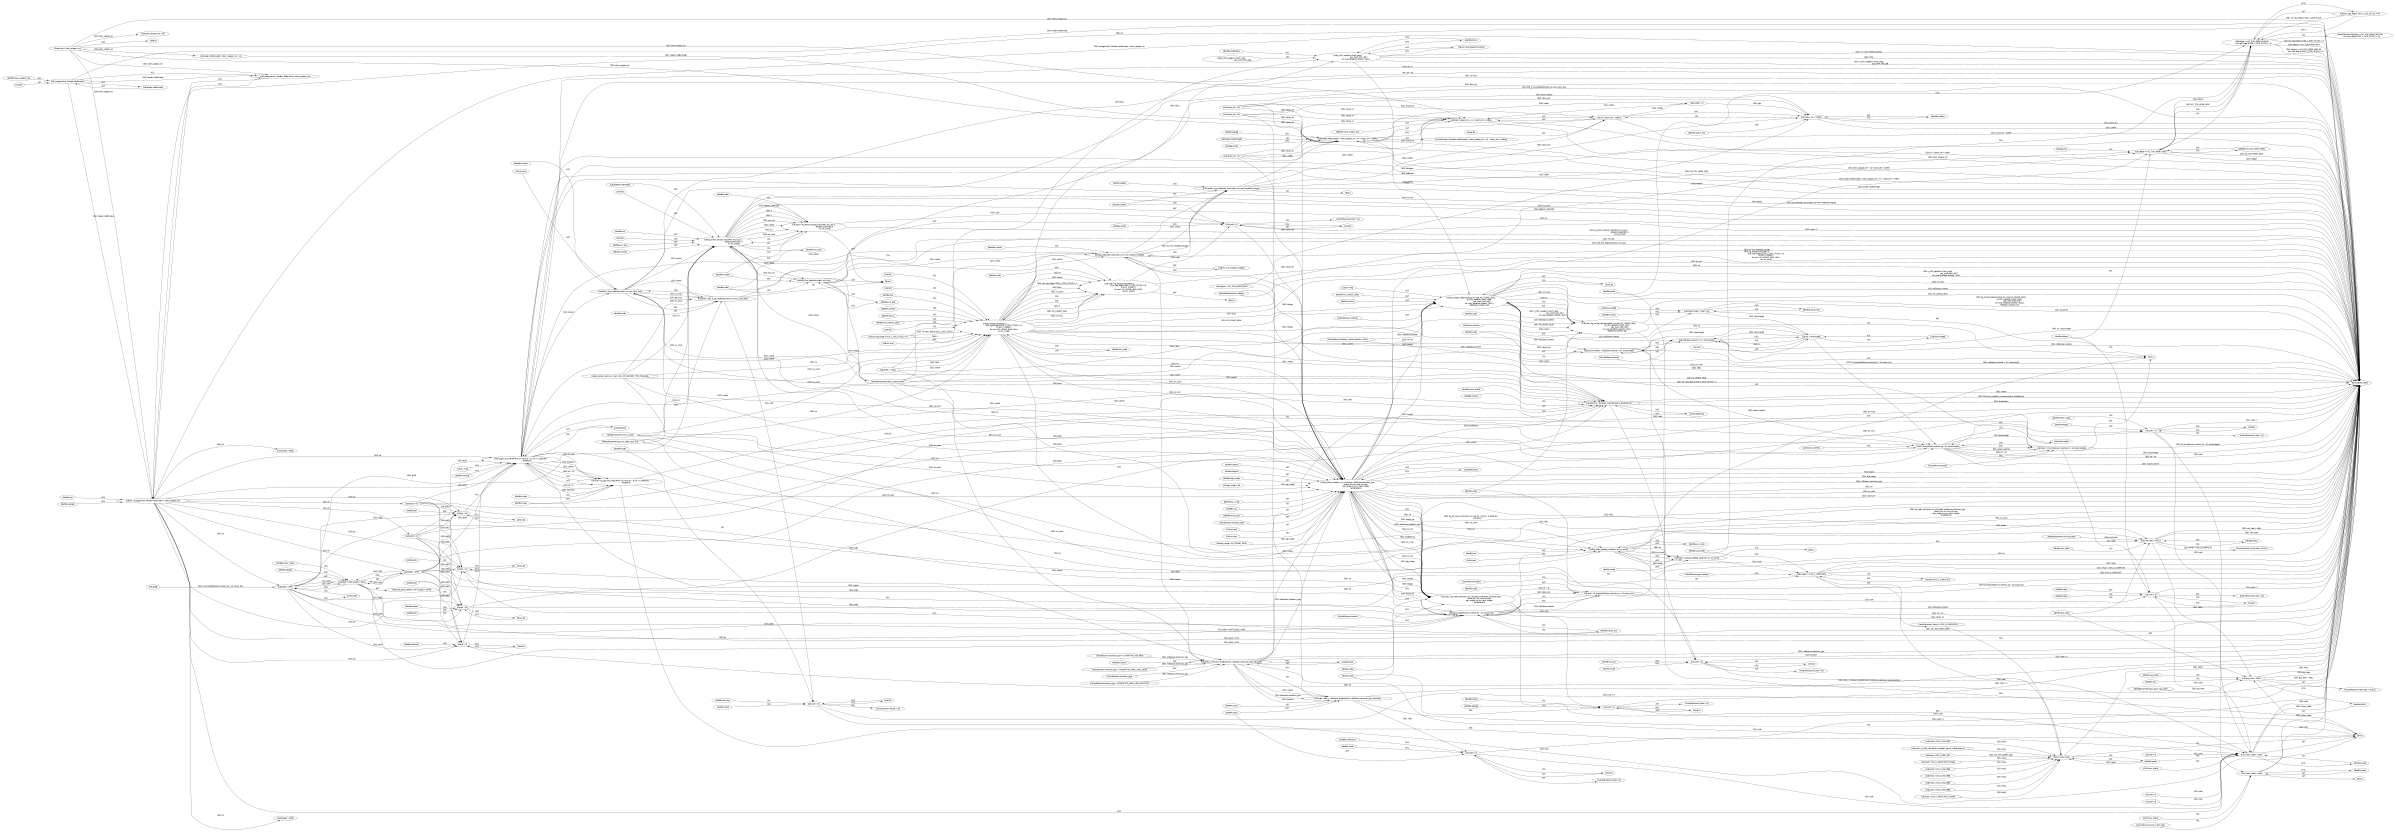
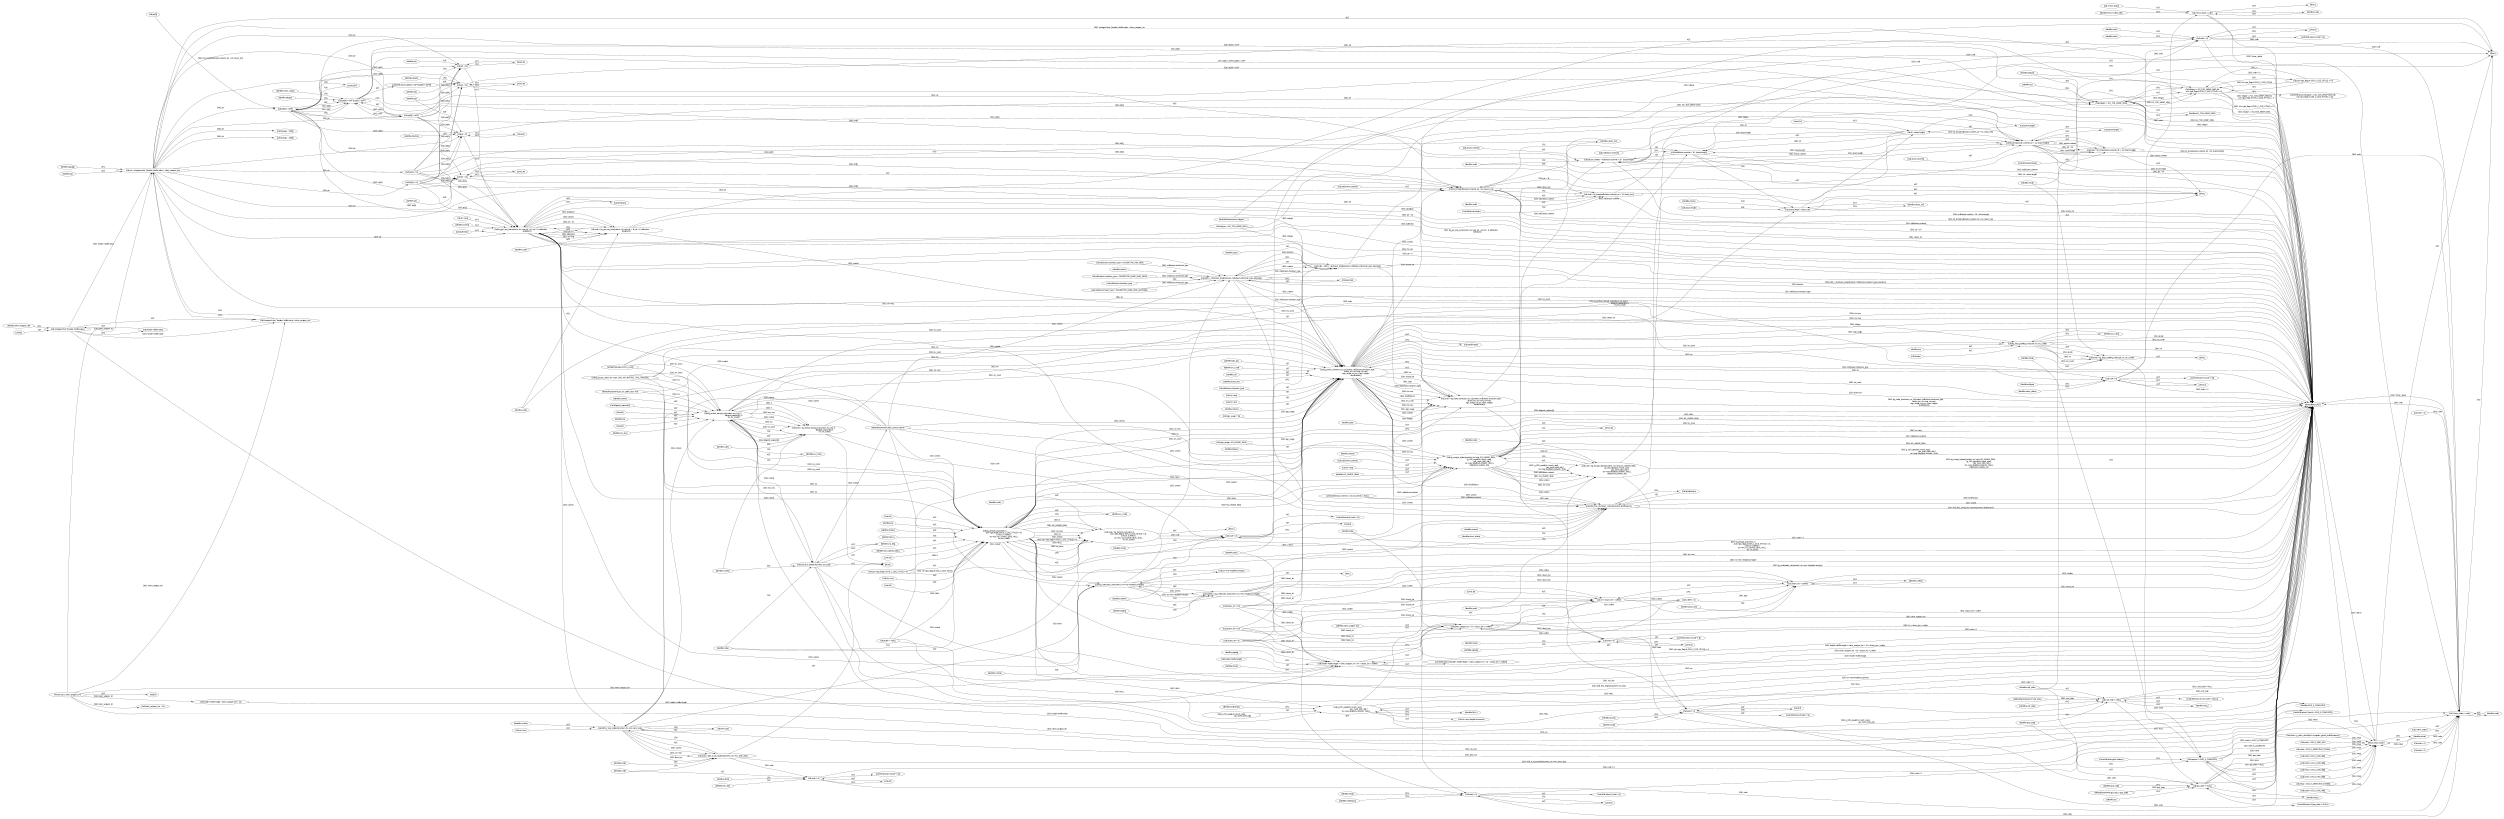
edge "(Return,size_t token_wrapper_len)" -> "(Call,token_wrapper_len + 14 + cksum_len + conflen)": removed, label "DDG: token_wrapper_len"
edge "(Call,cksum_len = 20)" -> "(Call,cksum_len + conflen)": label "DDG: cksum_toktype" -> "DDG: cksum_len"
edge "(Call,ptr[5] != 0xFF)" -> "(Call,k5_bcmp(cksum.contents, ptr + 14, cksum.length))": added, label "DDG: ptr[5]"
edge "(Call,ptr[1] << 8)" -> "(Call,ptr + 6)": added, label "DDG: ptr[1]"
node "(Call,&direction)": added
edge "(Call,md5cksum.contents + 16 - cksum.length)" -> "(Call,16 - cksum.length)": now "(Call,md5cksum.contents + 16 - cksum.length)" -> "(Call,cksum.length = cksum_len)"
node "(Call,md5cksum.contents = cksum.contents = NULL)": label "(Call,md5cksum.contents = cksum.contents = NULL)" -> "(Literal,md5cksum.contents = cksum.contents = NULL)"
edge "(Call,krb5_free_keyblock(context, enc_key))" -> "(Call,krb5_free_checksum_contents(context, &md5cksum))": removed, label "DDG: context"
node "(Identifier,sign_usage)": label "(Identifier,sign_usage)" -> "(Identifier,sign_ptr)"
edge "(Call,conf_state != NULL)" -> "(ControlStructure,if (conf_state != NULL))": label "DDG: retval != GSS_S_COMPLETE" -> "AST: "
edge "(Call,retval = kg_fixup_padding_iov(&code, iov, iov_count))" -> "(Call,kg_fixup_padding_iov(&code, iov, iov_count))": removed, label "CFG:"
edge "(MethodParameterIn,gss_iov_buffer_desc *iov)" -> "(Call,kg_fixup_padding_iov(&code, iov, iov_count))": removed, label "DDG: iov"
edge "(Call,cksum_len = 16)" -> "(Call,14 + cksum_len + conflen)": added, label "DDG: cksum_len"
edge "(Call,seqnum != GSS_S_COMPLETE)" -> "(Return,return retval;)": label "DDG: KG_TOK_WRAP_MSG" -> "DDG: retval"
edge "(ControlStructure,if (retval != GSS_S_COMPLETE))" -> "(Return,return retval;)": now "(MethodReturn,RET)" -> "(Return,return retval;)"
node "(Call,md5cksum.checksum_type = CKSUMTYPE_HMAC_MD5_ARCFOUR)": label "(Call,md5cksum.checksum_type = CKSUMTYPE_HMAC_MD5_ARCFOUR)" -> "(Call,md5cksum.cksum_type = CKSUMTYPE_HMAC_MD5_ARCFOUR)"
node "(Call,&enc_key)": added
edge "(Call,retval = GSS_S_BAD_SIG)" -> "(Return,return retval;)": label "DDG: KG_TOK_WRAP_MSG" -> "DDG: retval"
node "(ControlStructure,GSS_S_BAD_SIG)": label "(ControlStructure,GSS_S_BAD_SIG)" -> "(Identifier,GSS_S_BAD_SIG)"
